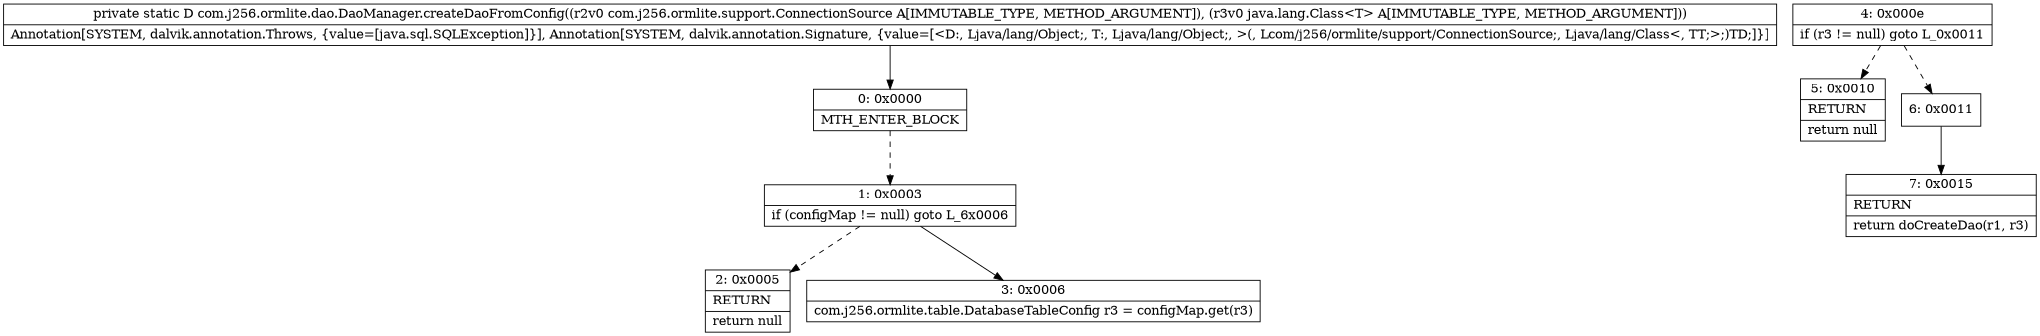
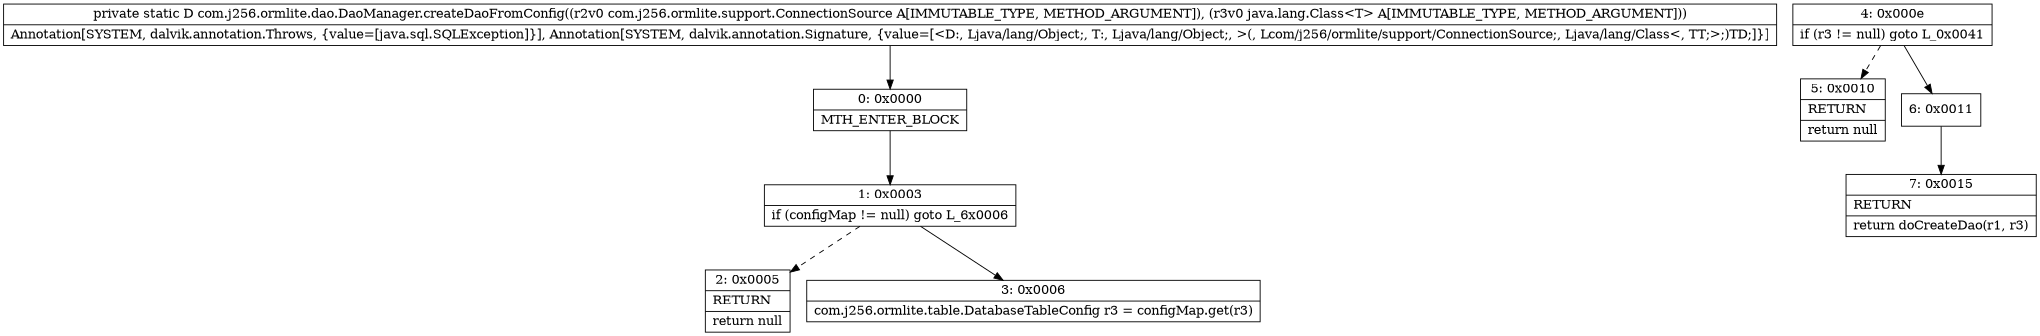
node "4: 0x000e": text "if (r3 != null) goto L_0x0011" -> "if (r3 != null) goto L_0x0041"
edge "4: 0x000e" -> "6: 0x0011": style dashed -> solid
edge "0: 0x0000" -> "1: 0x0003": style dashed -> solid
